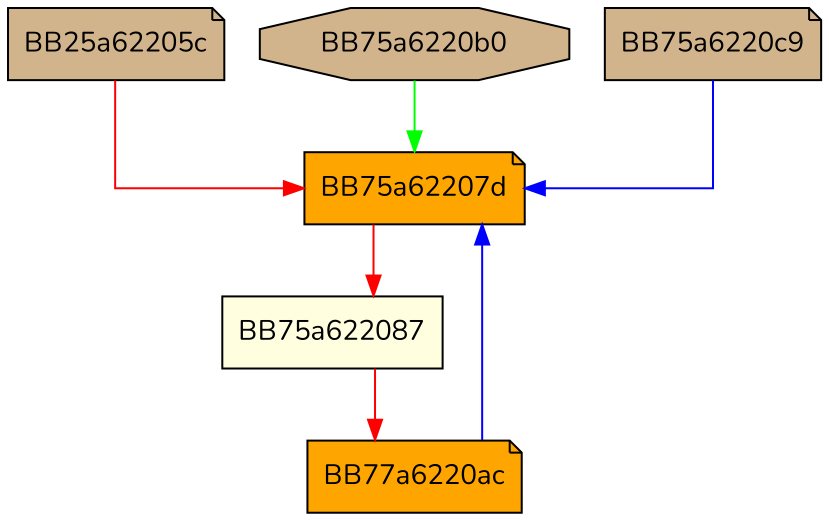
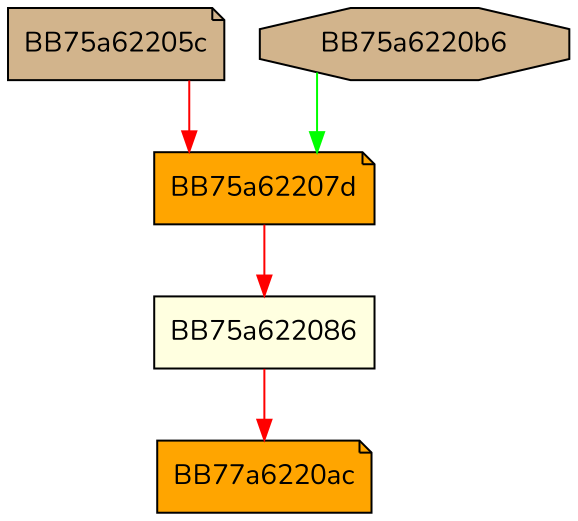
node "BB25a62205c": label "BB25a62205c" -> "BB75a62205c"
node "BB75a6220b0": label "BB75a6220b0" -> "BB75a6220b6"
node "BB75a6220c9": removed
node "BB75a622087": label "BB75a622087" -> "BB75a622086"
edge "BB77a6220ac" -> "BB75a62207d": removed
